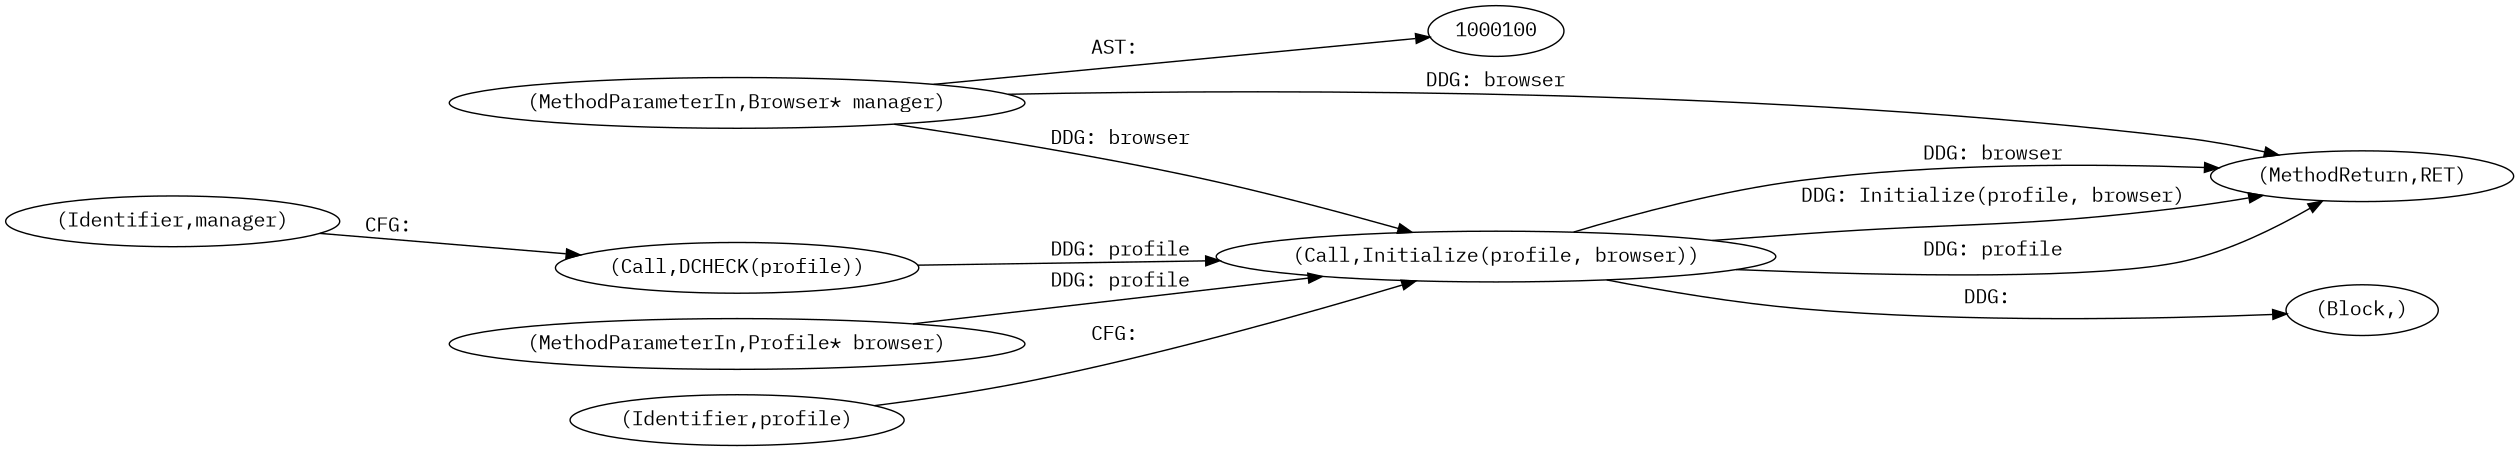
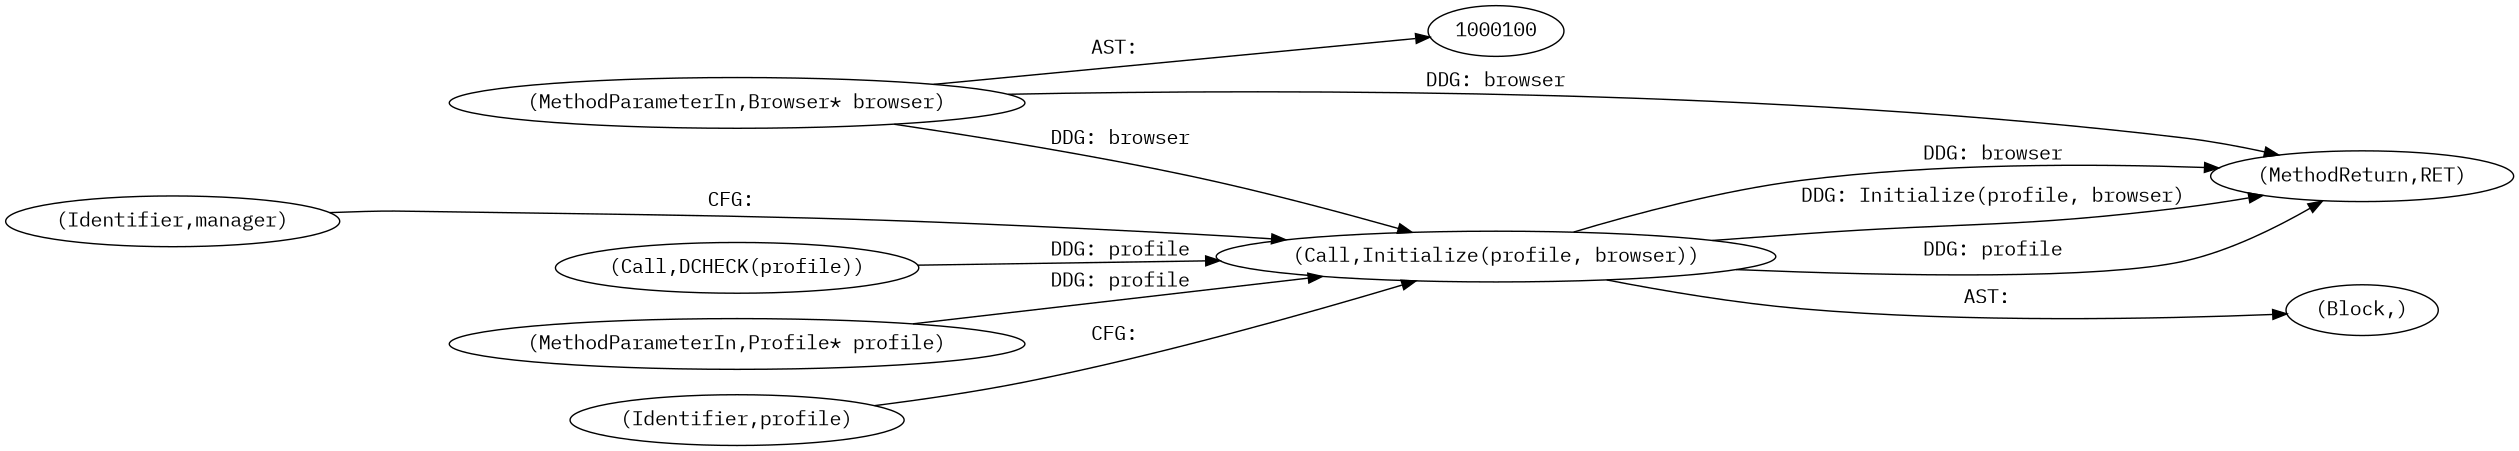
node "(MethodParameterIn,Browser* manager)": label "(MethodParameterIn,Browser* manager)" -> "(MethodParameterIn,Browser* browser)"
edge "(Identifier,manager)" -> "(Call,DCHECK(profile))": now "(Identifier,manager)" -> "(Call,Initialize(profile, browser))"
edge "(Call,Initialize(profile, browser))" -> "(Block,)": label "DDG: " -> "AST: "
node "(MethodParameterIn,Profile* browser)": label "(MethodParameterIn,Profile* browser)" -> "(MethodParameterIn,Profile* profile)"
